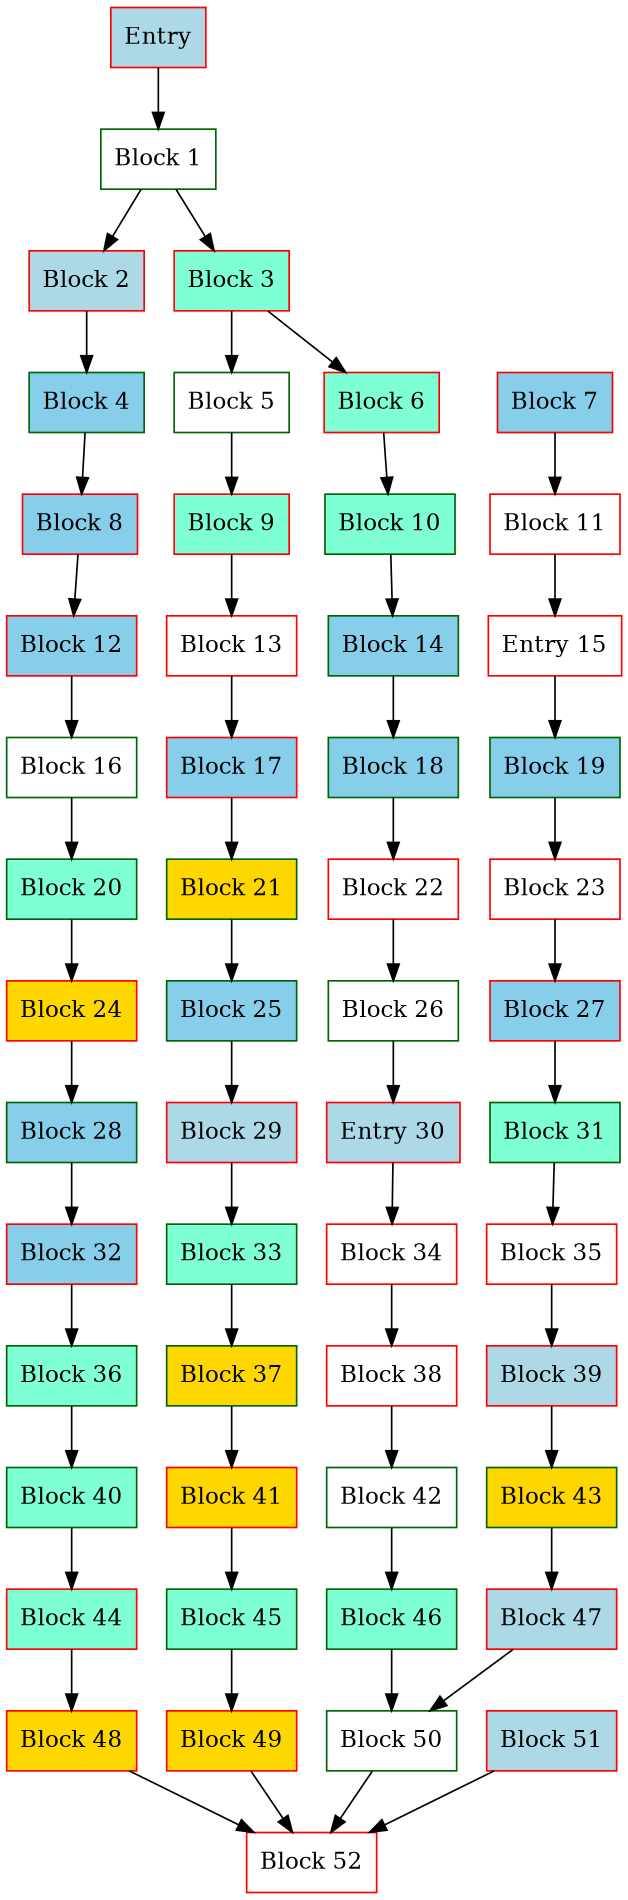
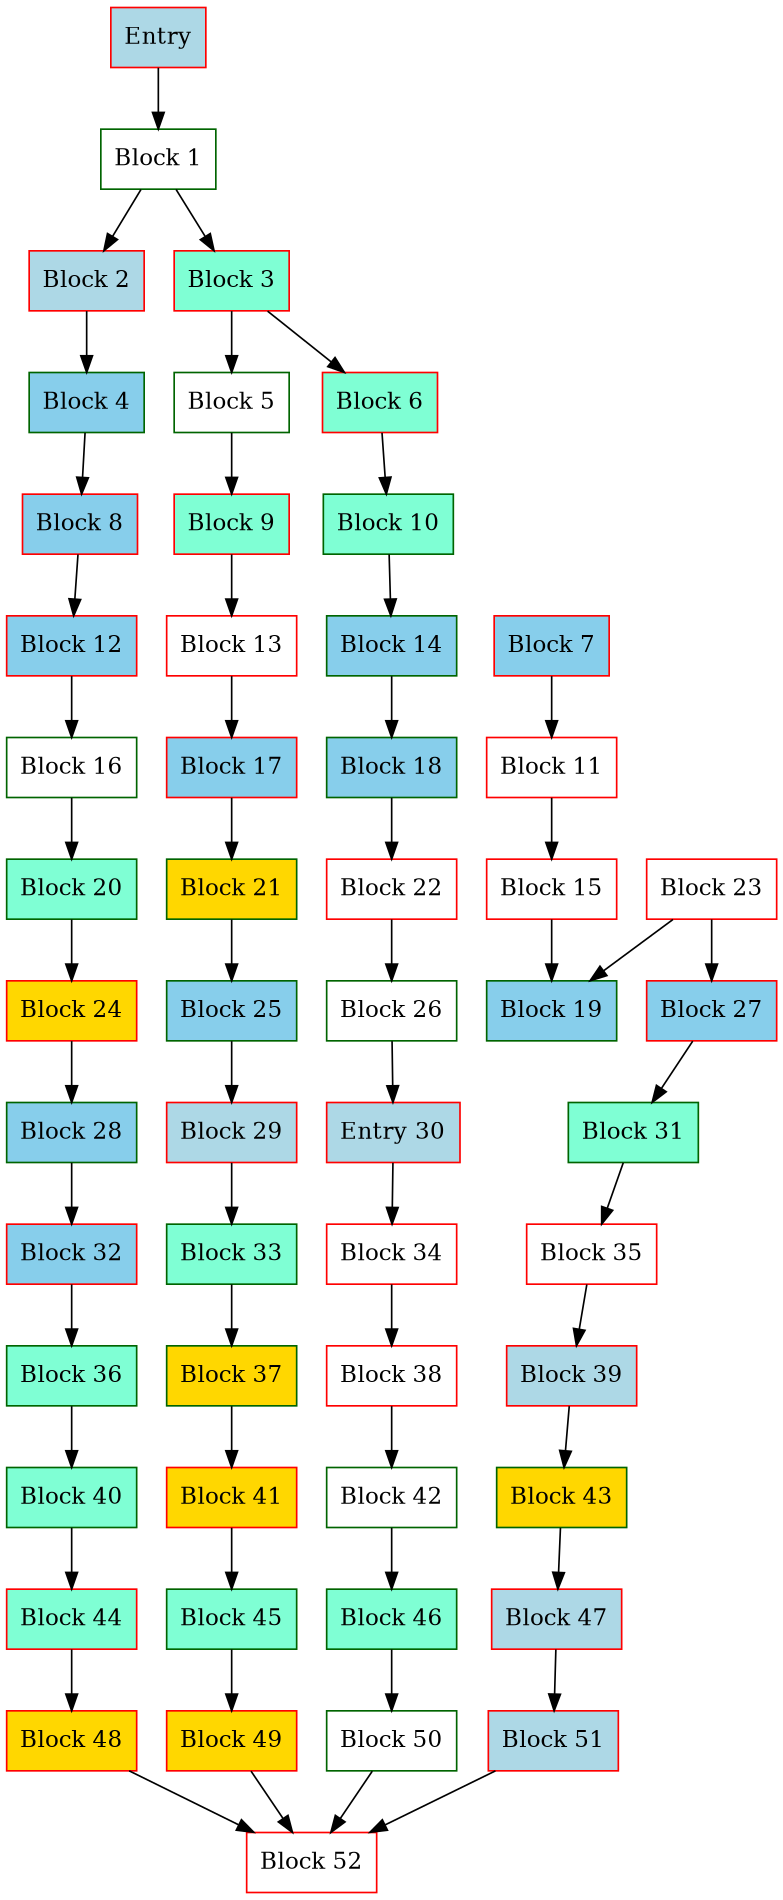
node "Entry 15": label "Entry 15" -> "Block 15"
edge "Block 19" -> "Block 23": reversed
edge "Block 47" -> "Block 50": now "Block 47" -> "Block 51"
